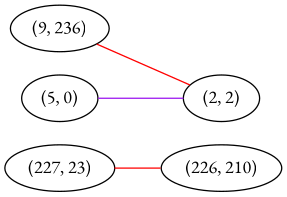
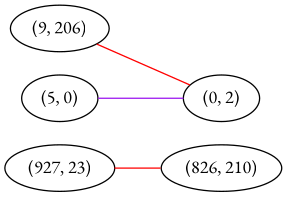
node "(9, 236)": label "(9, 236)" -> "(9, 206)"
node "(2, 2)": label "(2, 2)" -> "(0, 2)"
node "(227, 23)": label "(227, 23)" -> "(927, 23)"
node "(226, 210)": label "(226, 210)" -> "(826, 210)"
